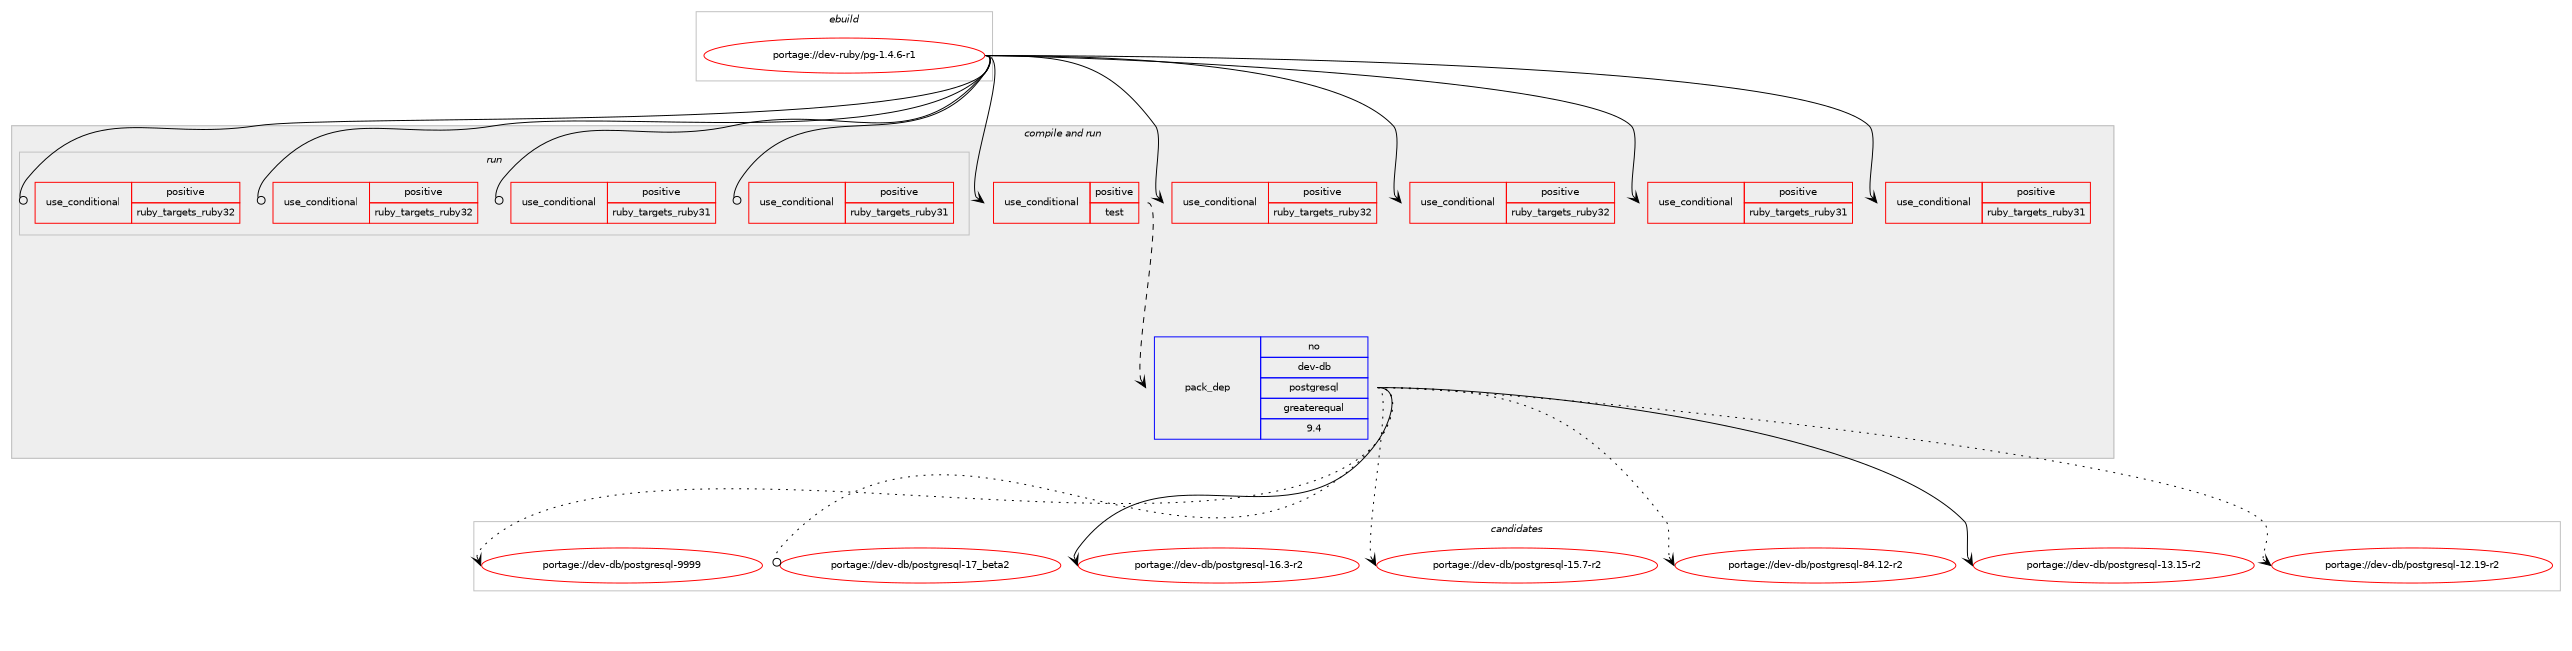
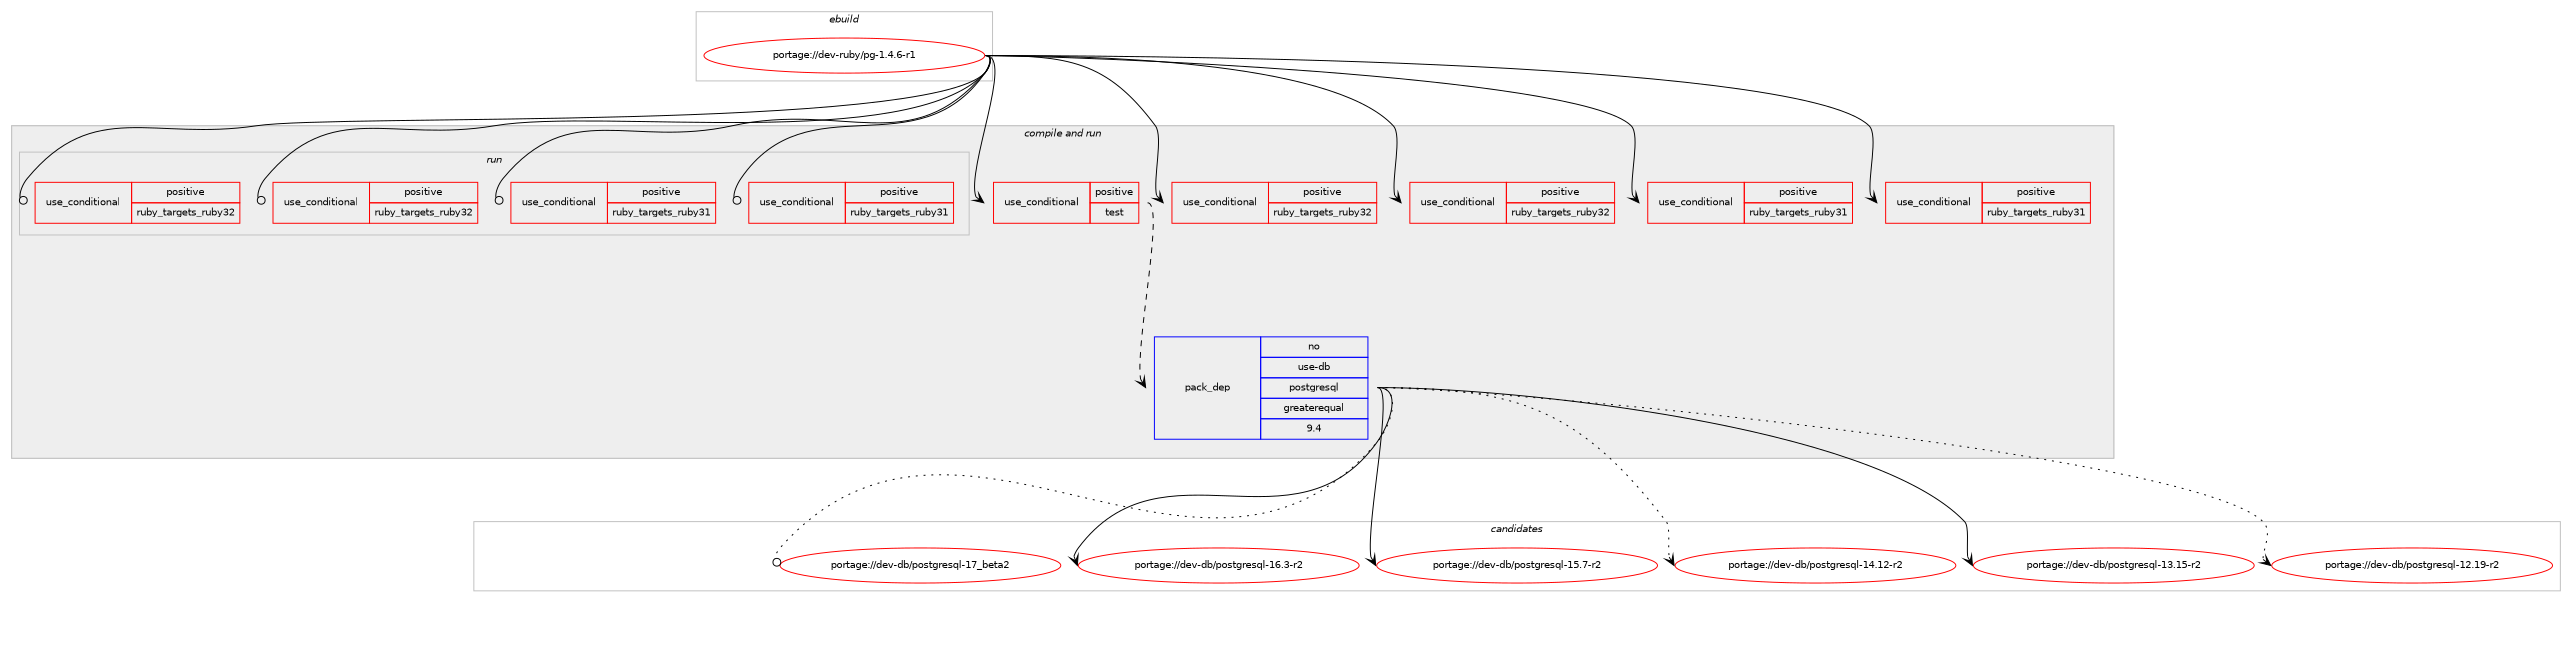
node "pack_dep": text "dev-db" -> "use-db"
edge "pack_dep" -> "portage://dev-db/postgresql-15.7-r2": style dotted -> solid
node "portage://dev-db/postgresql-9999": removed
node "portage://dev-db/postgresql-84.12-r2": label "portage://dev-db/postgresql-84.12-r2" -> "portage://dev-db/postgresql-14.12-r2"
